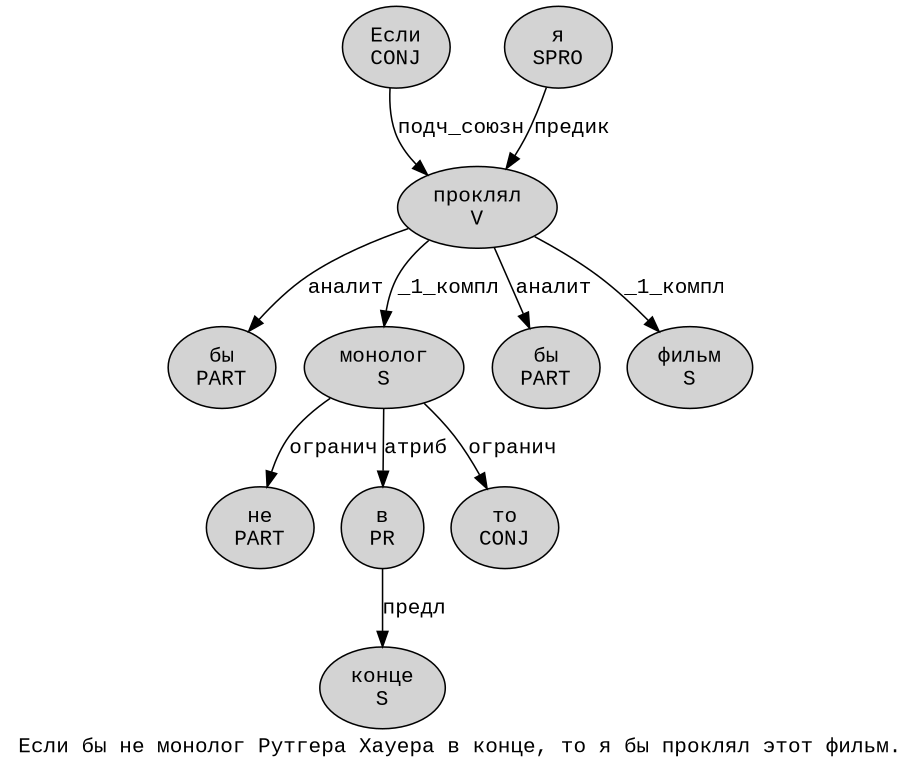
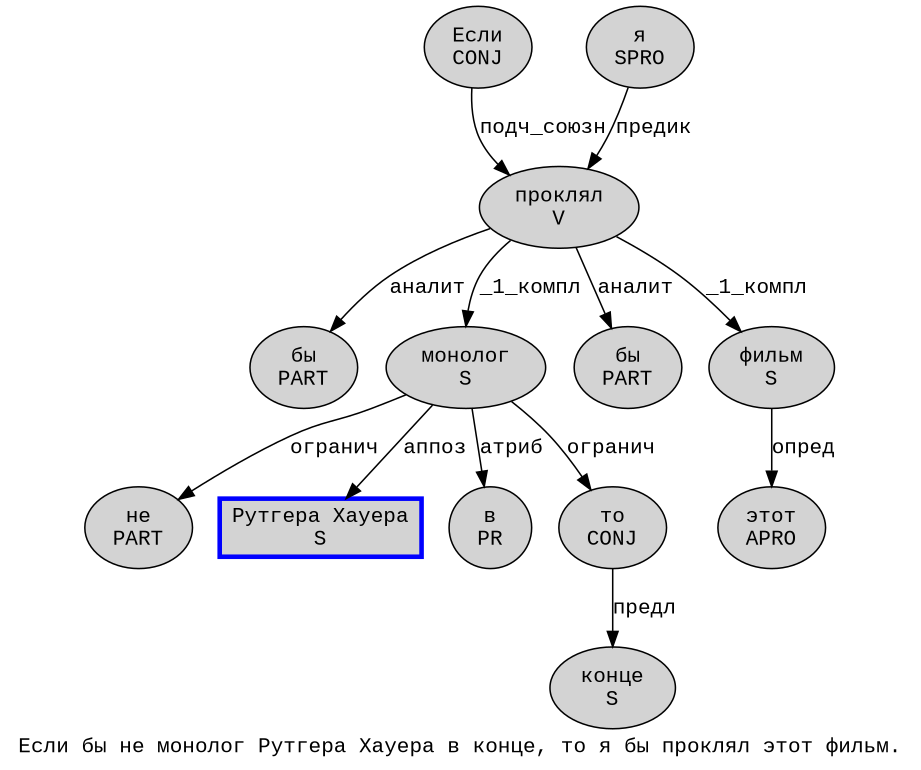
node "Рутгера Хауера S": added
node "этот APRO": added
edge "в PR" -> "конце S": now "то CONJ" -> "конце S"
